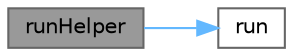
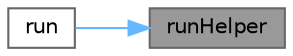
edge "runHelper" -> "run": reversed
